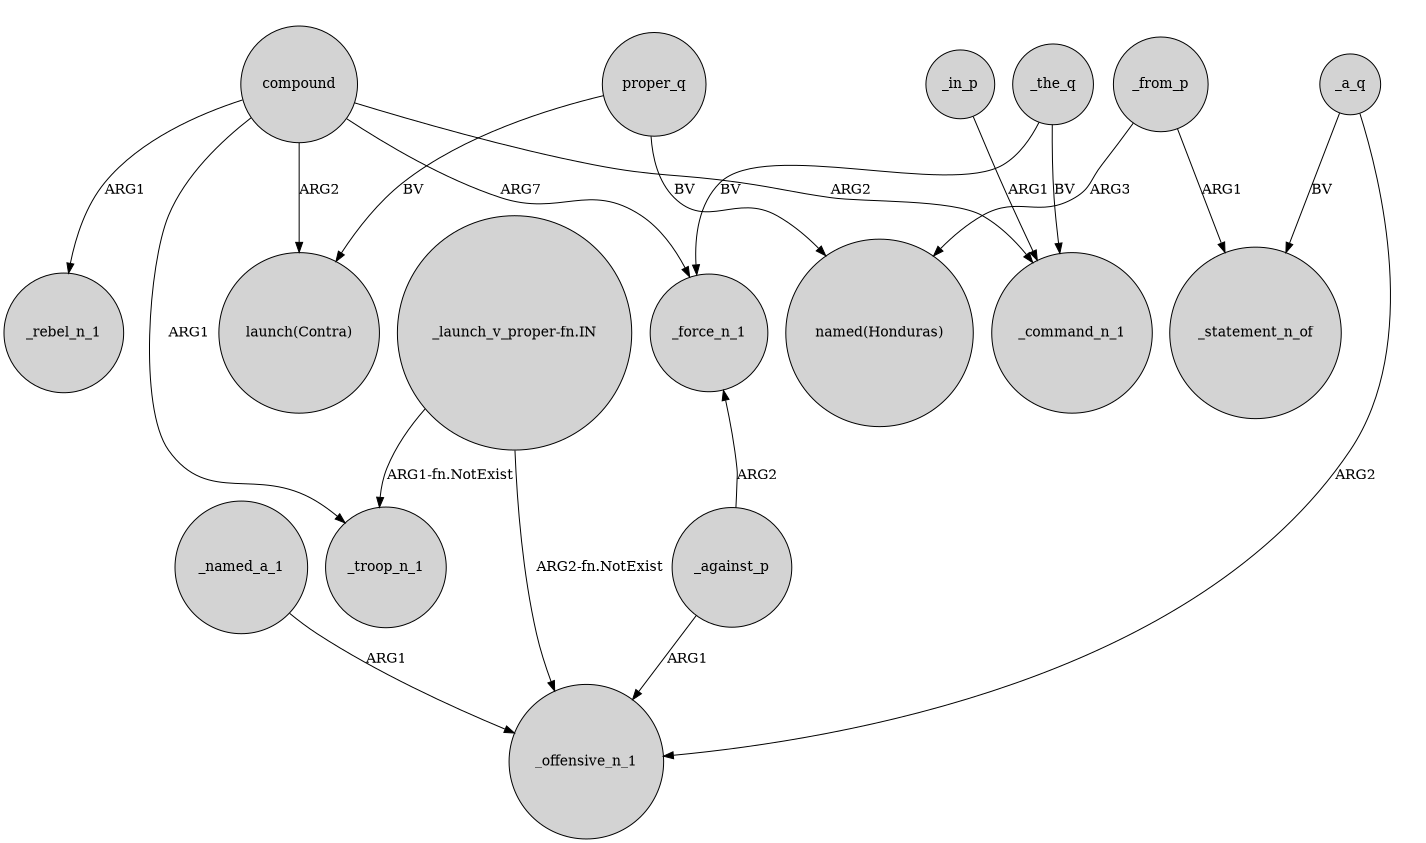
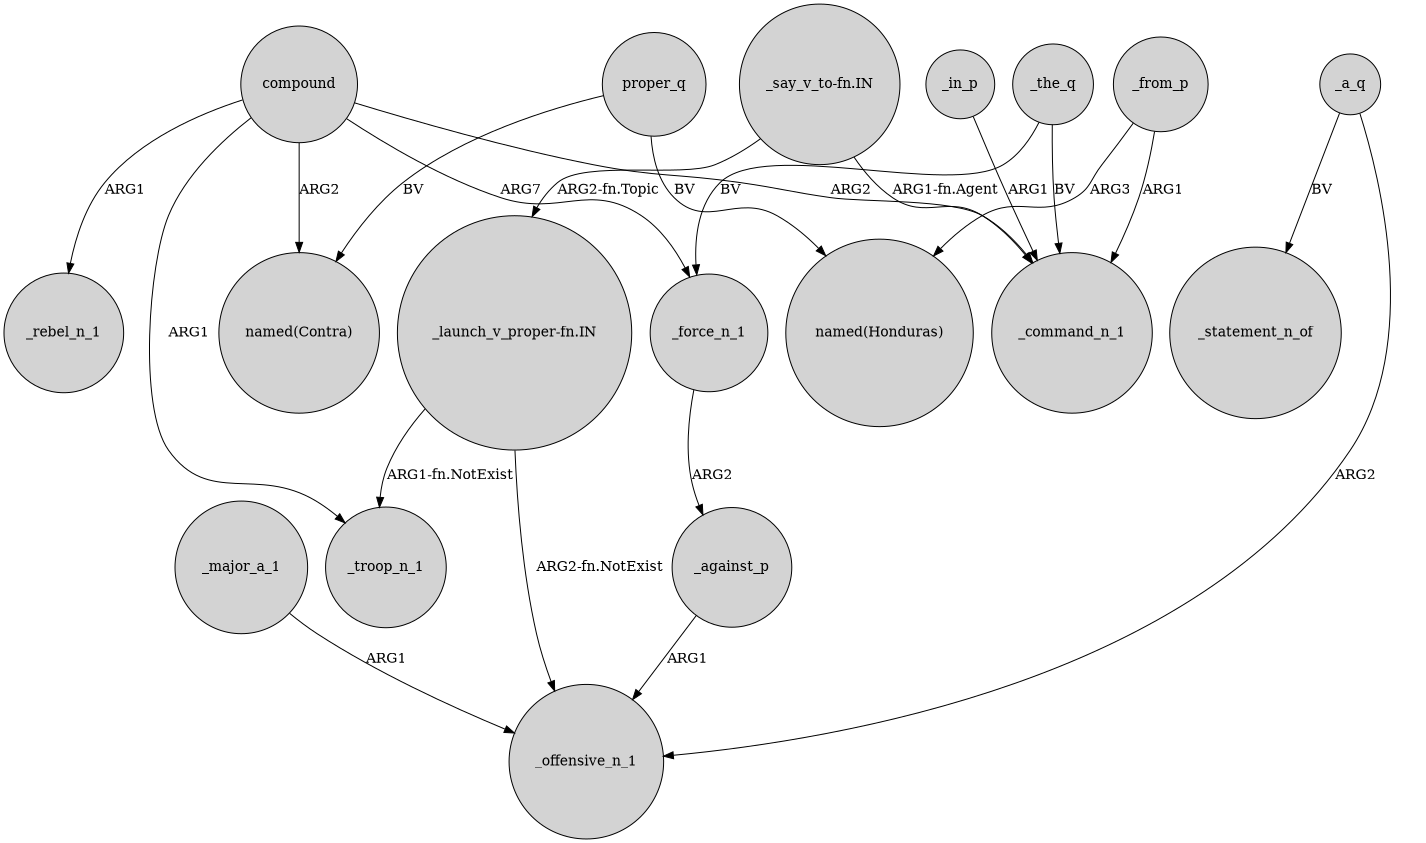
node "_say_v_to-fn.IN": added
edge "_from_p" -> "_statement_n_of": now "_from_p" -> "_command_n_1"
node "launch(Contra)": label "launch(Contra)" -> "named(Contra)"
edge "_against_p" -> "_force_n_1": reversed
node "_named_a_1": label "_named_a_1" -> "_major_a_1"
